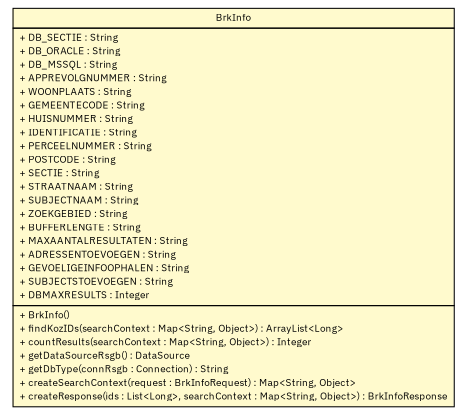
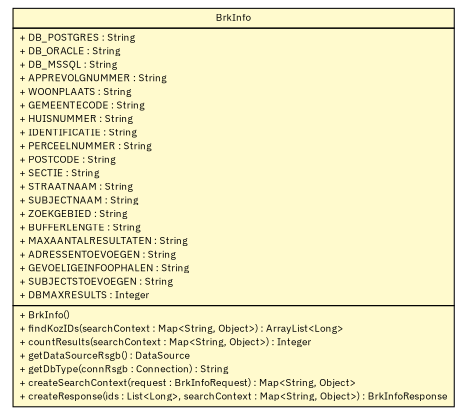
node "BrkInfo": text "+ DB_SECTIE : String" -> "+ DB_POSTGRES : String"
